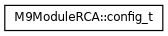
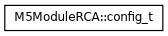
node "M9ModuleRCA::config_t": label "M9ModuleRCA::config_t" -> "M5ModuleRCA::config_t"
